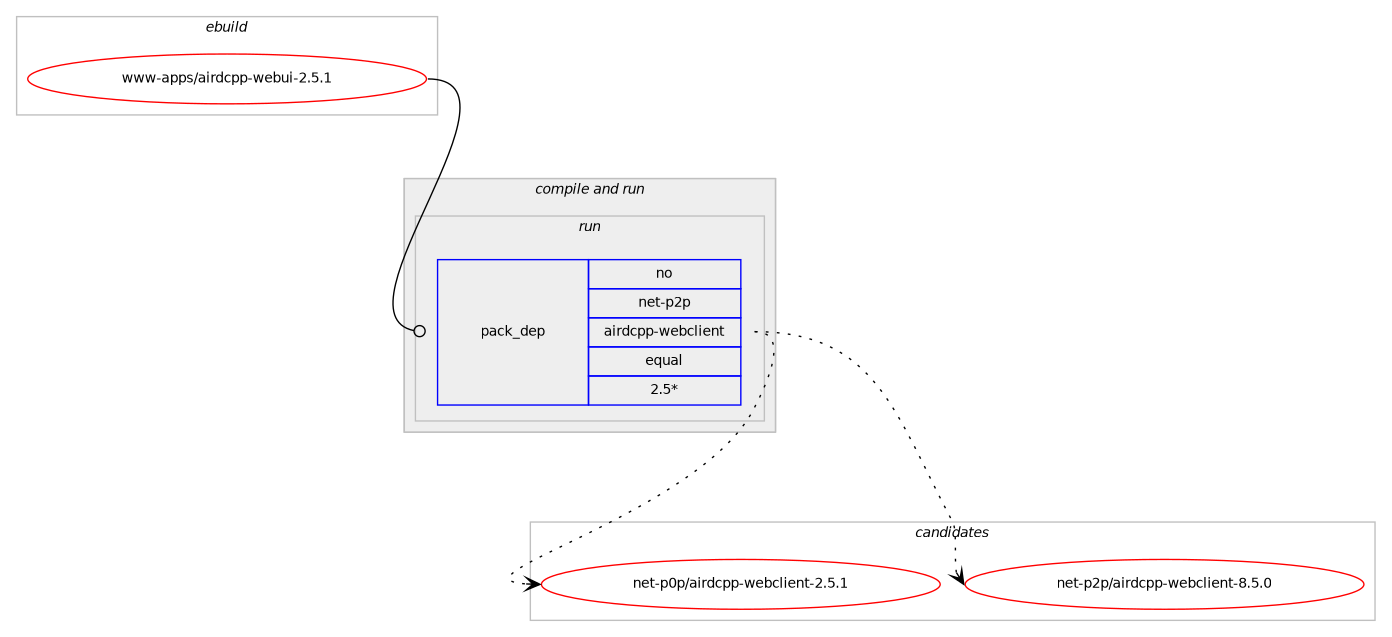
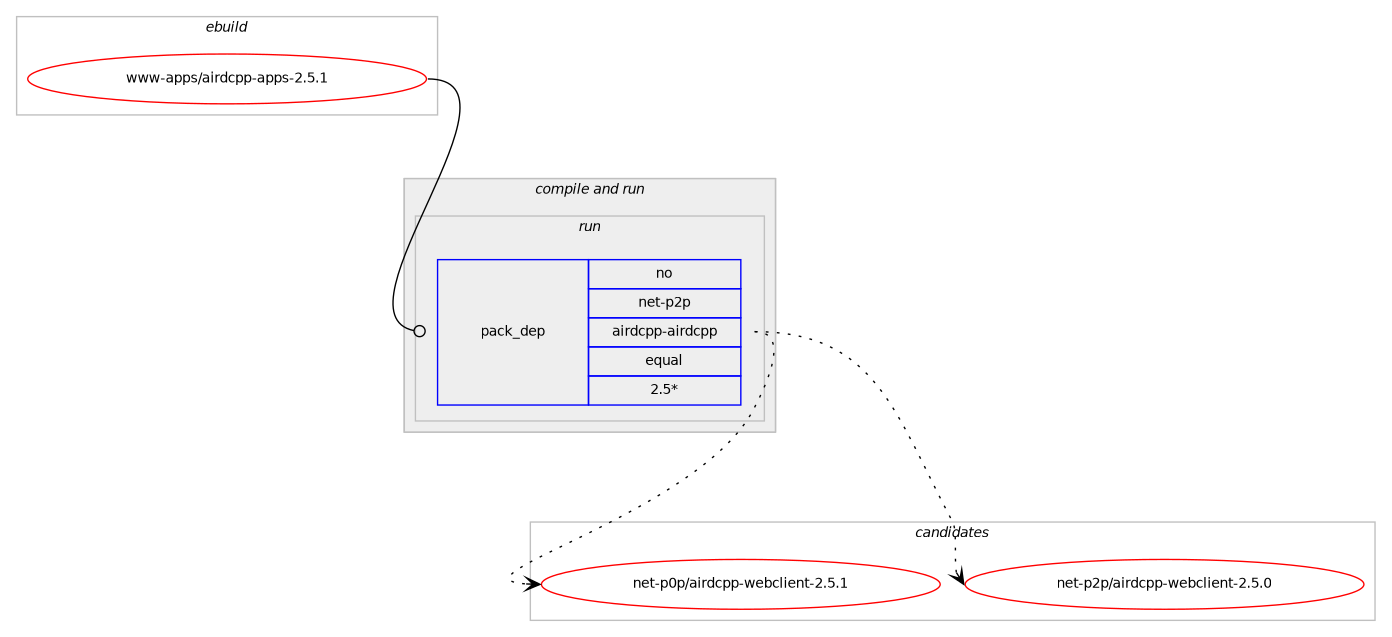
node "www-apps/airdcpp-webui-2.5.1": label "www-apps/airdcpp-webui-2.5.1" -> "www-apps/airdcpp-apps-2.5.1"
node "pack_dep": text "airdcpp-webclient" -> "airdcpp-airdcpp"
node "net-p2p/airdcpp-webclient-8.5.0": label "net-p2p/airdcpp-webclient-8.5.0" -> "net-p2p/airdcpp-webclient-2.5.0"
